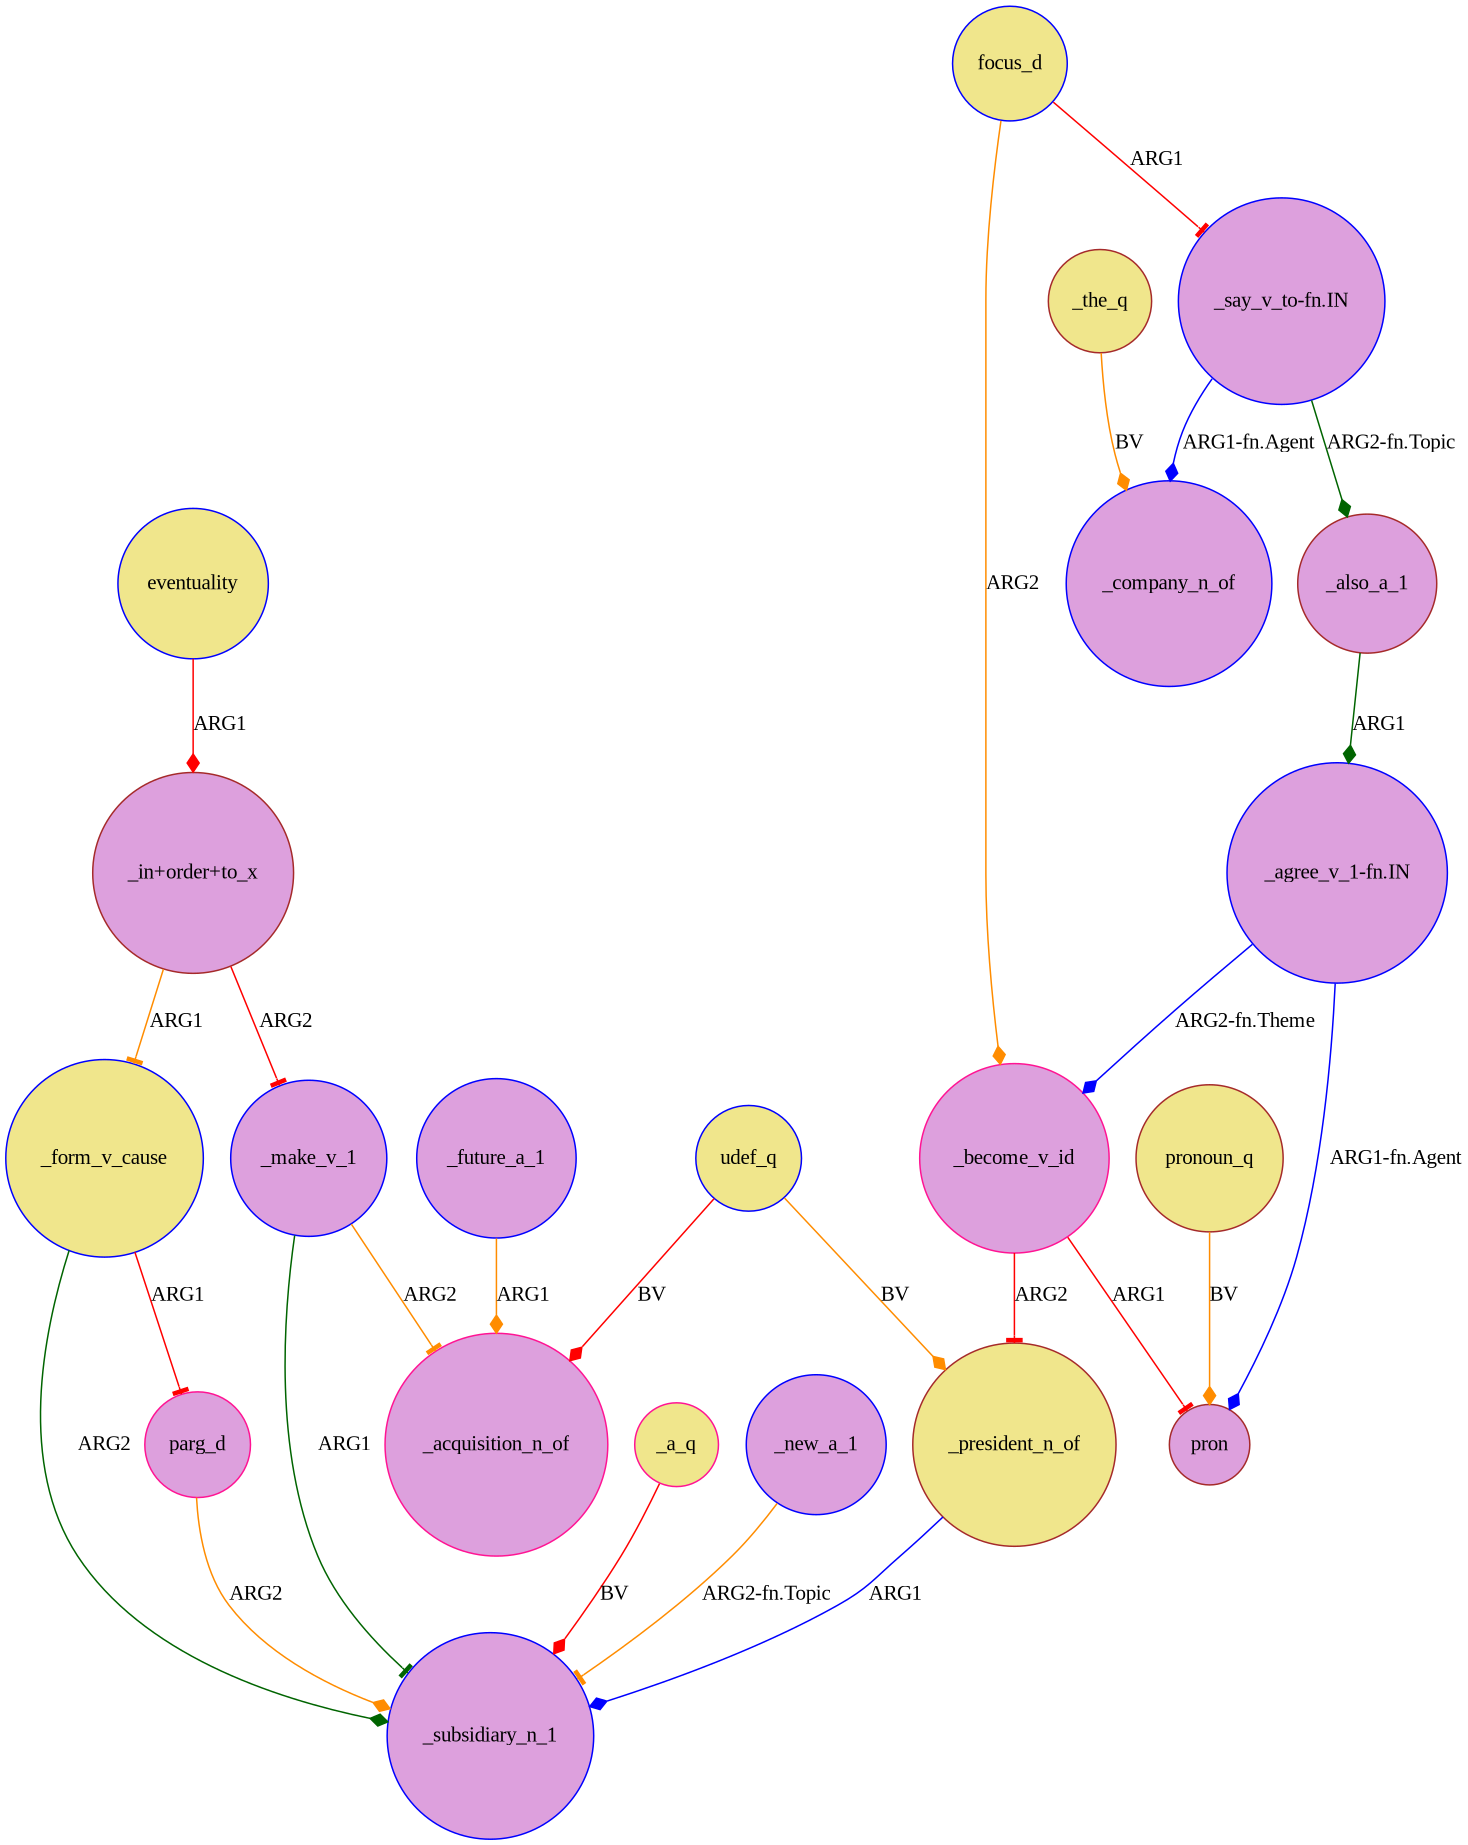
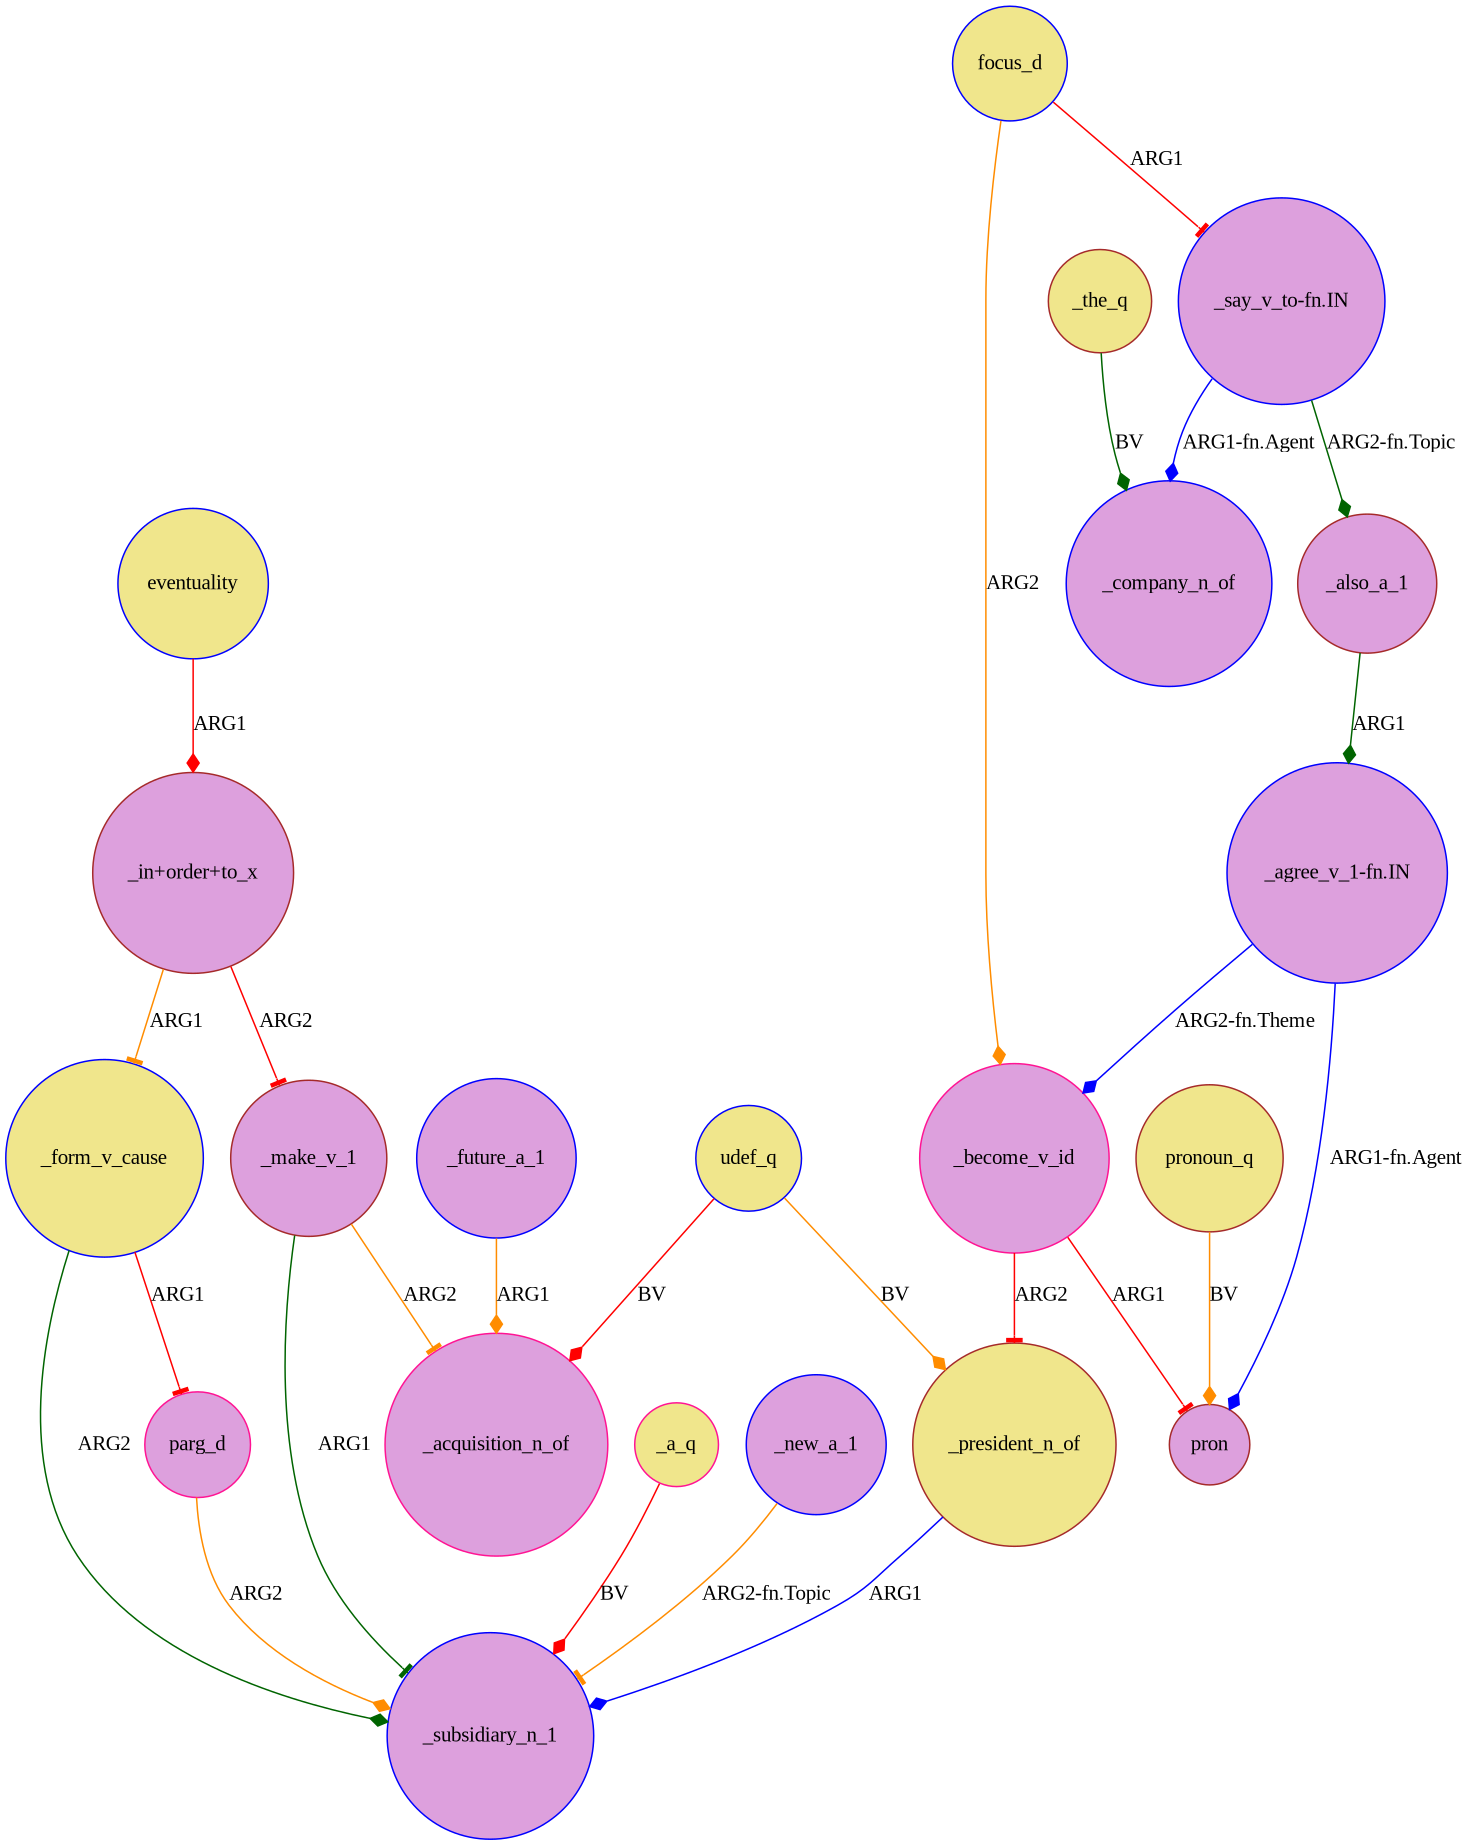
edge "_the_q" -> "_company_n_of": color darkorange -> darkgreen
node "_make_v_1": color blue -> brown
